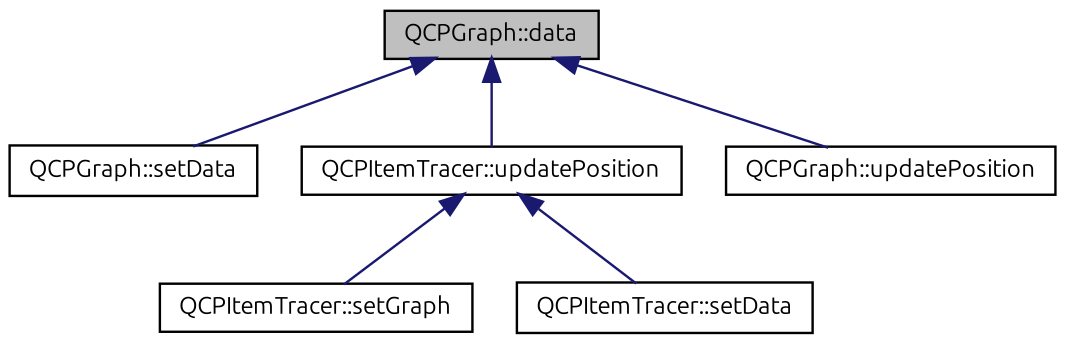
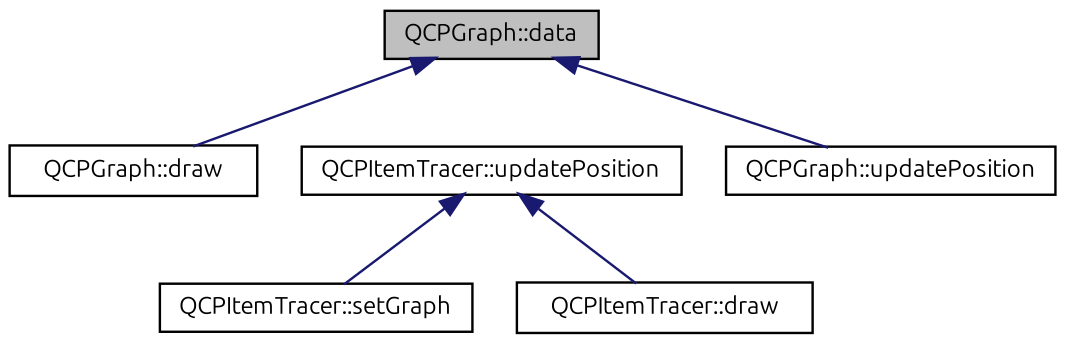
edge "QCPItemTracer::updatePosition" -> "QCPGraph::data": removed
node "QCPGraph::setData": label "QCPGraph::setData" -> "QCPGraph::draw"
node "QCPItemTracer::setData": label "QCPItemTracer::setData" -> "QCPItemTracer::draw"
